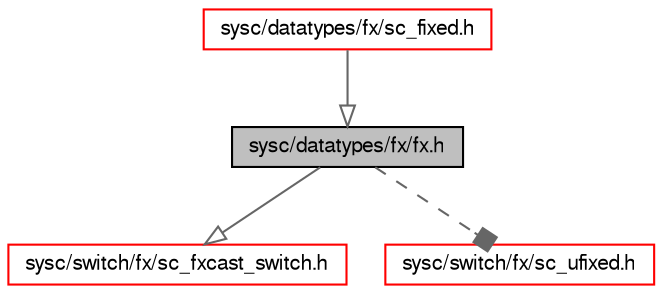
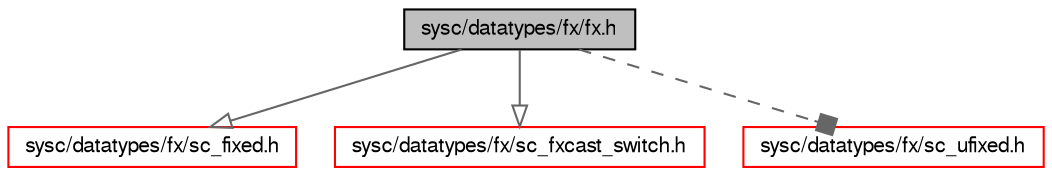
edge "sysc/datatypes/fx/sc_fixed.h" -> "sysc/datatypes/fx/fx.h": reversed
node "sysc/switch/fx/sc_fxcast_switch.h": label "sysc/switch/fx/sc_fxcast_switch.h" -> "sysc/datatypes/fx/sc_fxcast_switch.h"
node "sysc/switch/fx/sc_ufixed.h": label "sysc/switch/fx/sc_ufixed.h" -> "sysc/datatypes/fx/sc_ufixed.h"
